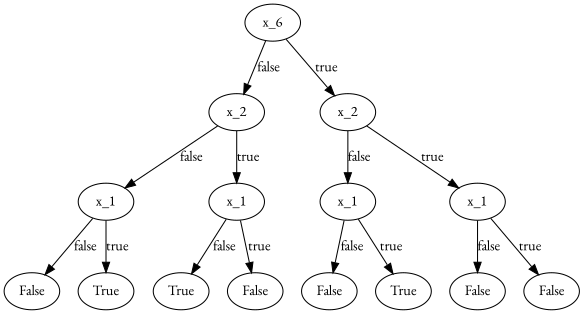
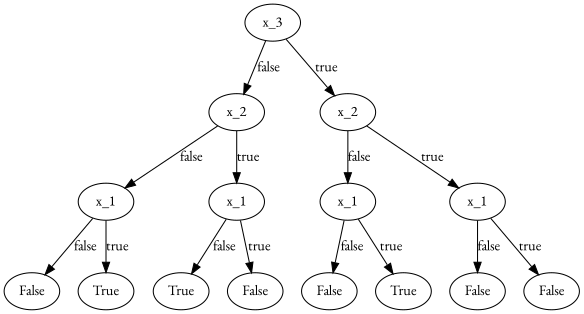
node "x_6": label "x_6" -> "x_3"
